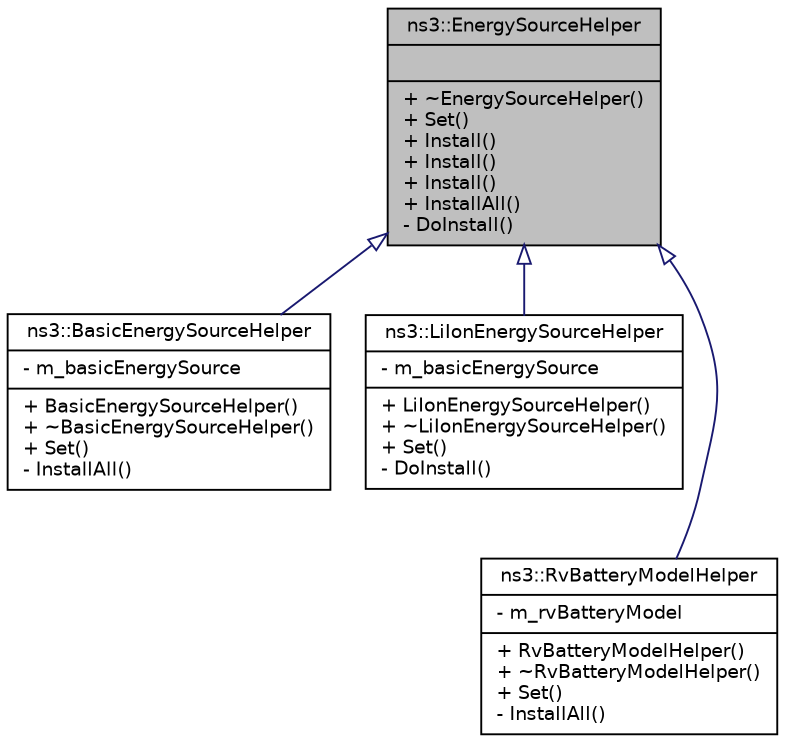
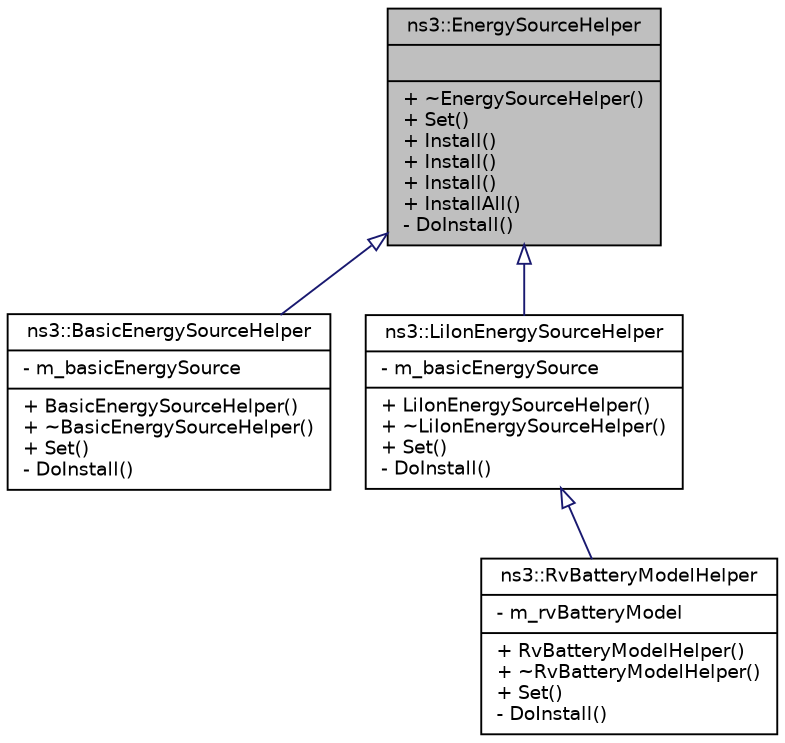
edge "ns3::RvBatteryModelHelper" -> "ns3::EnergySourceHelper": now "ns3::RvBatteryModelHelper" -> "ns3::LiIonEnergySourceHelper"
node "ns3::BasicEnergySourceHelper": text "- InstallAll()" -> "- DoInstall()"
node "ns3::RvBatteryModelHelper": text "- InstallAll()" -> "- DoInstall()"
